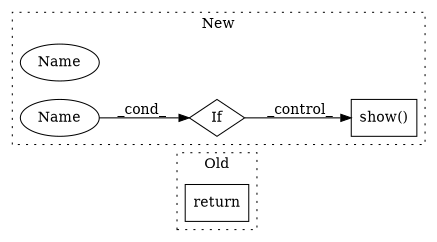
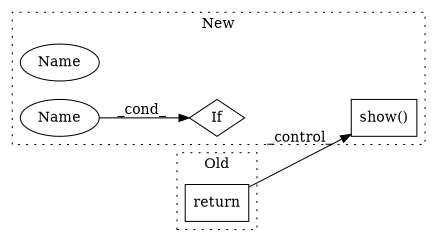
edge "If" -> "show()": now "return" -> "show()"
